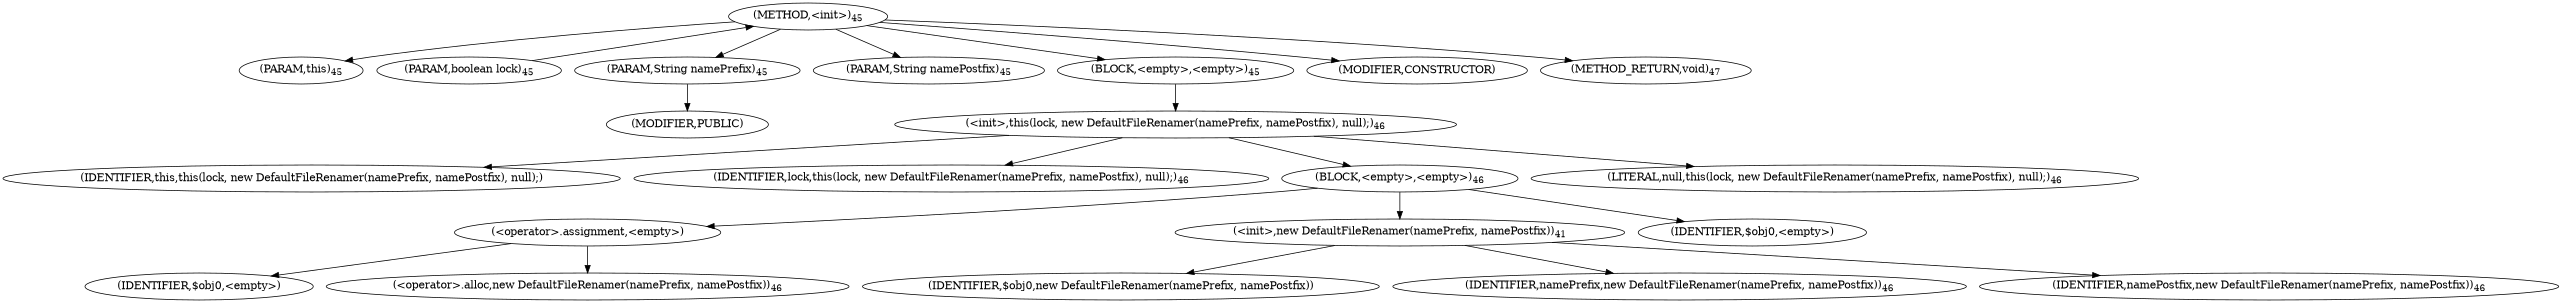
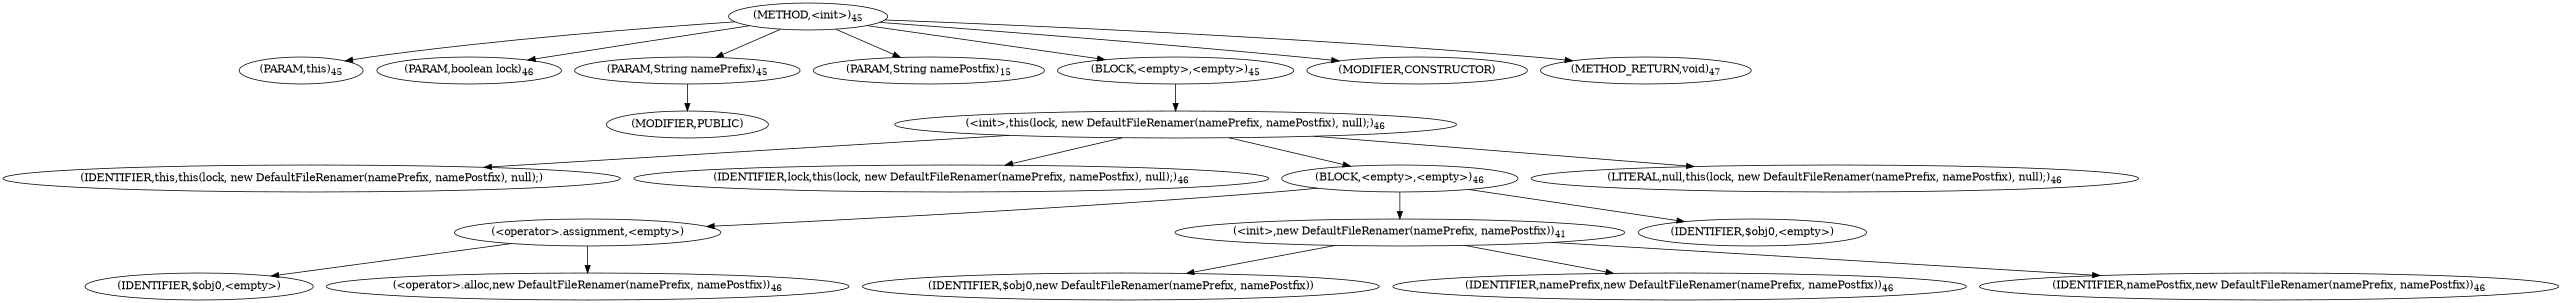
edge "(PARAM,boolean lock)" -> "(METHOD,<init>)": reversed
node "(PARAM,boolean lock)": text "45" -> "46"
node "(PARAM,String namePostfix)": text "45" -> "15"
